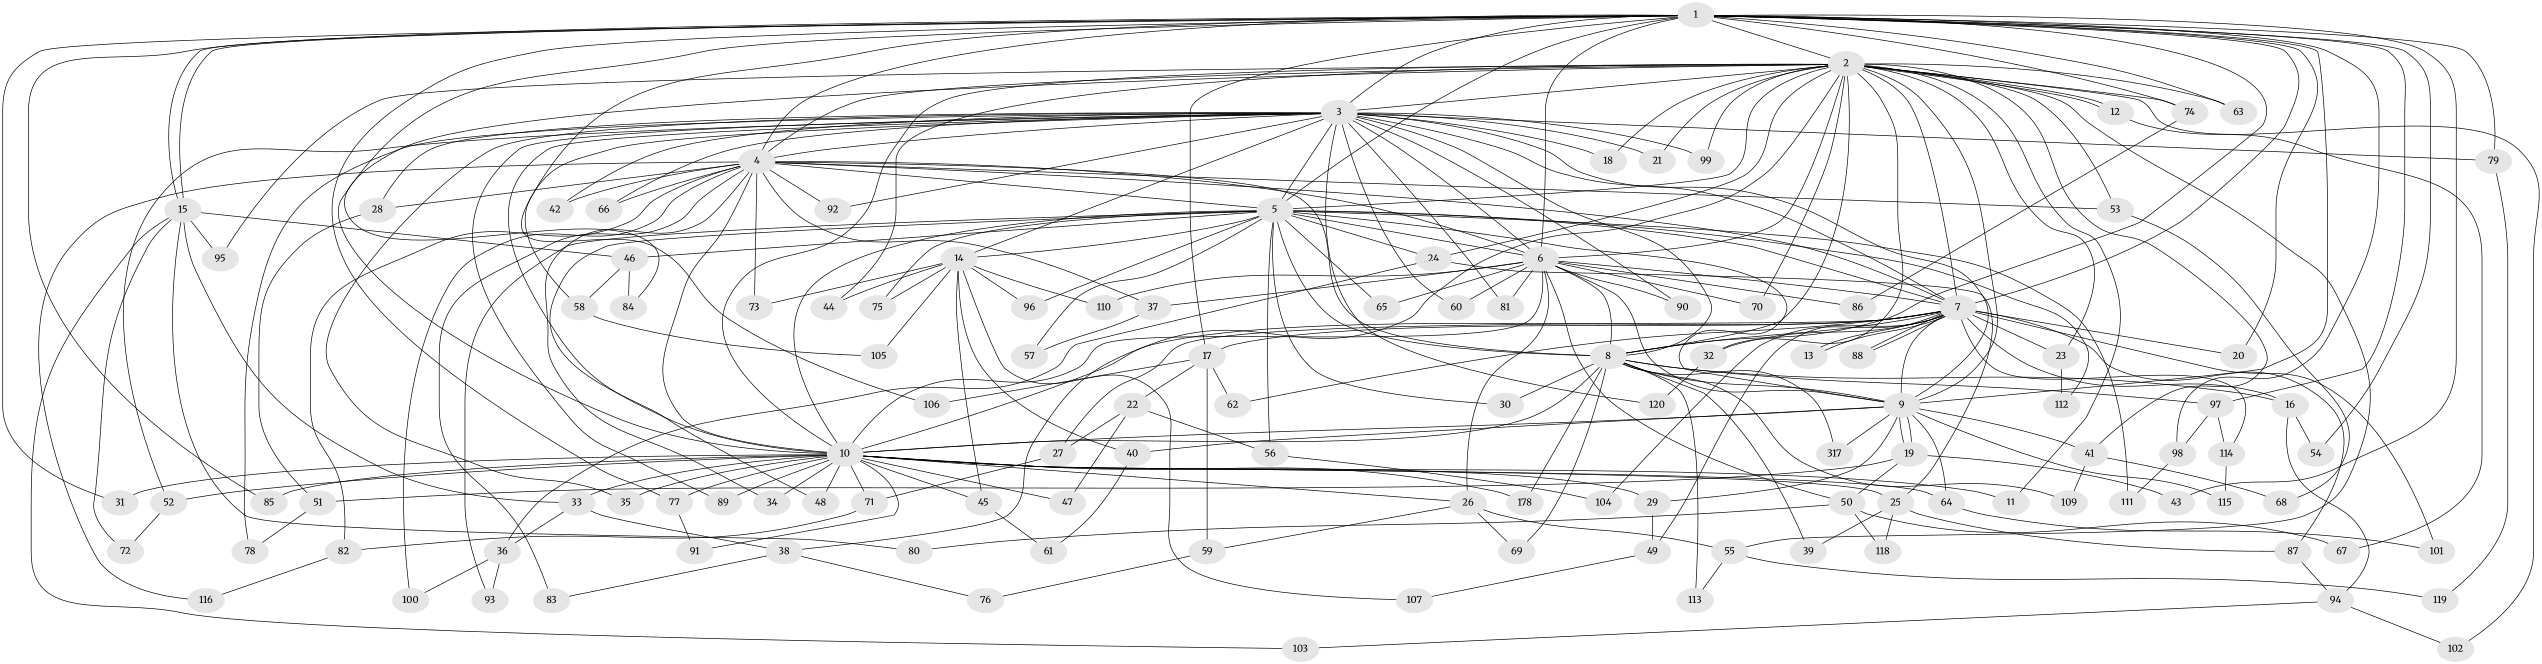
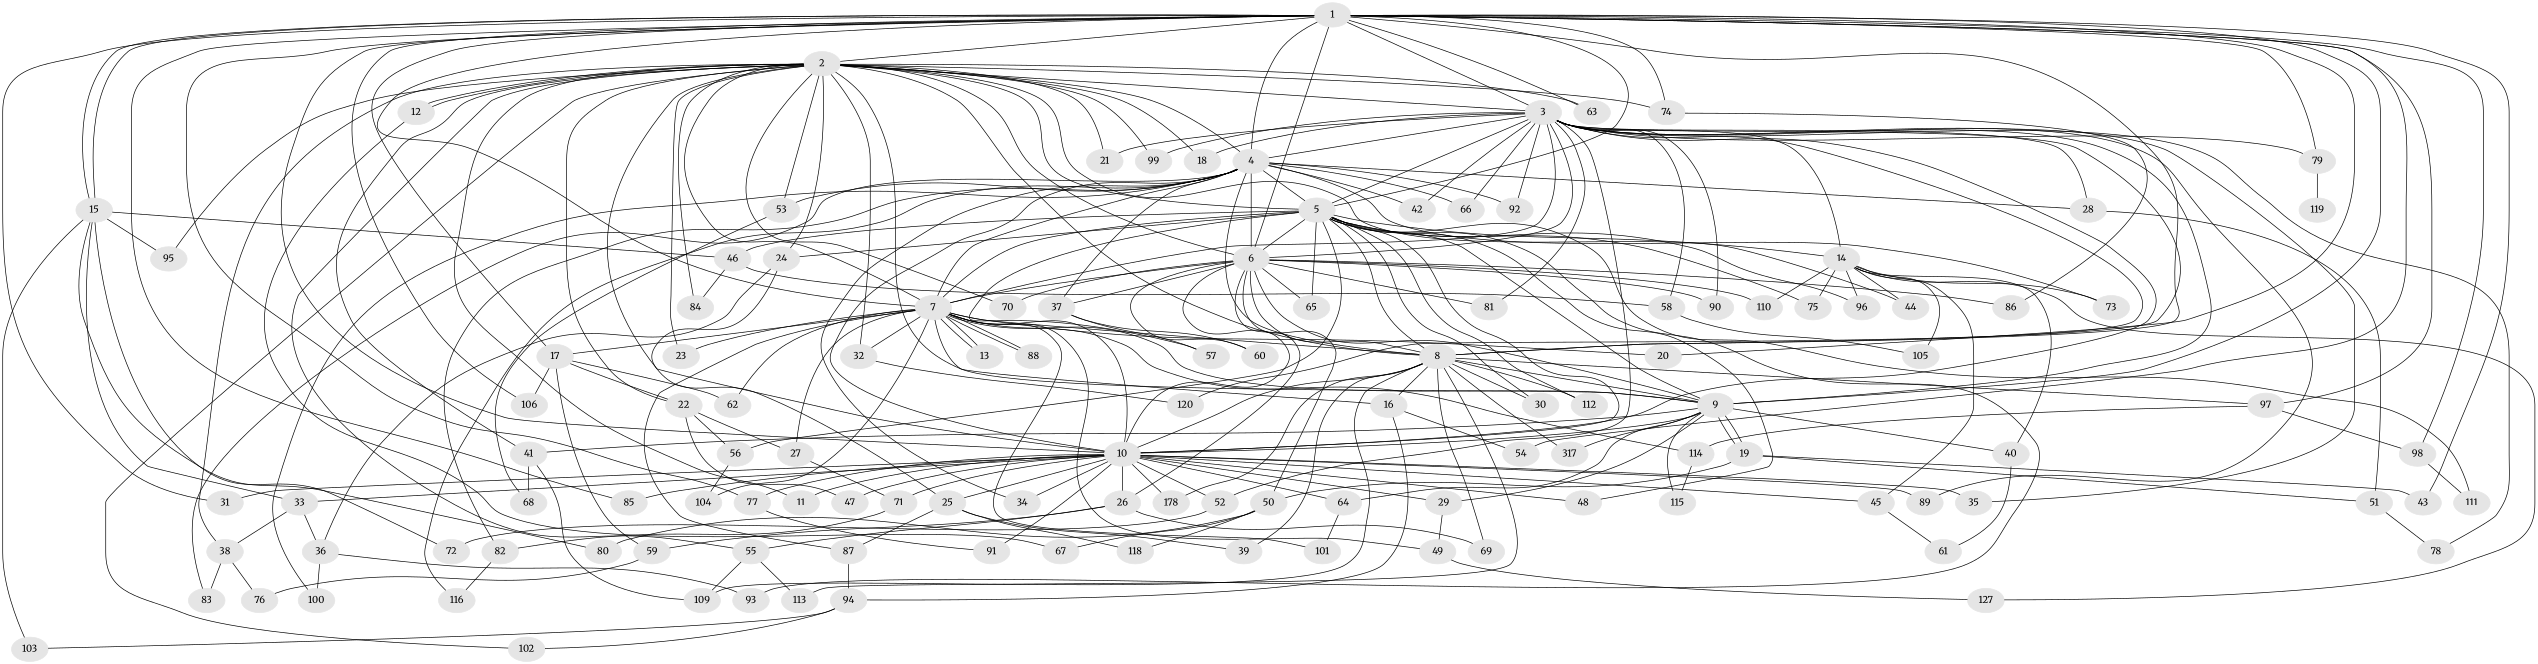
edge "2" -- "22": added
edge "3" -- "60": now "37" -- "60"
edge "23" -- "112": now "8" -- "112"
edge "55" -- "119": now "55" -- "109"
node "107": label "107" -> "127"
